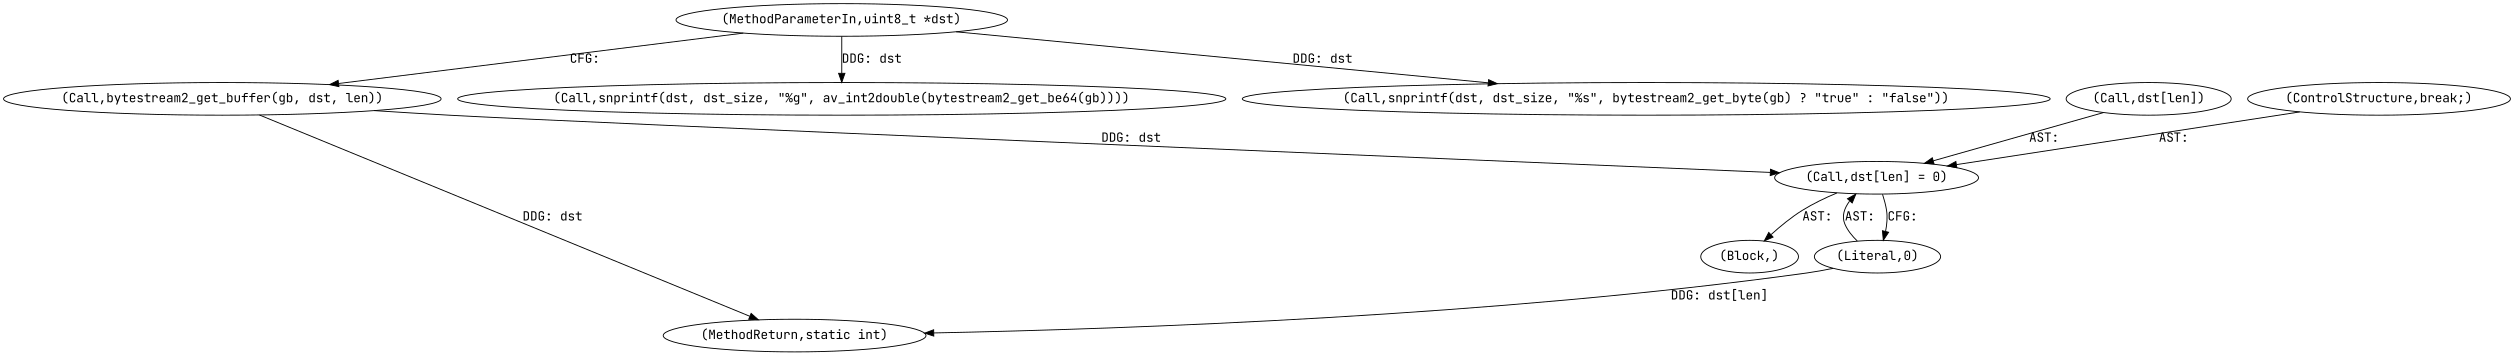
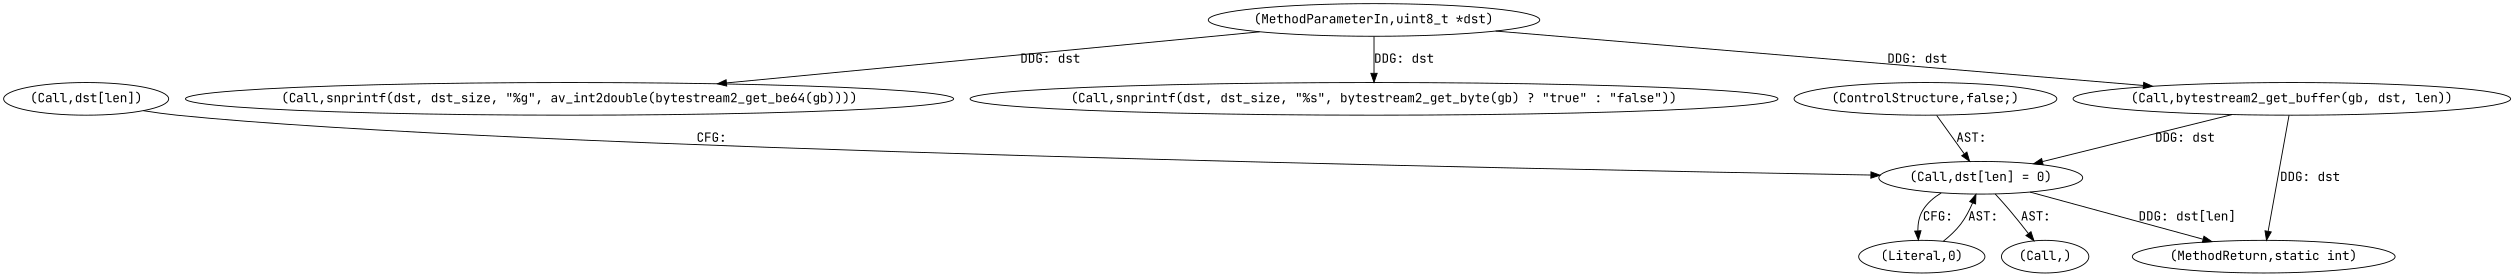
edge "(MethodParameterIn,uint8_t *dst)" -> "(Call,bytestream2_get_buffer(gb, dst, len))": label "CFG: " -> "DDG: dst"
node "(ControlStructure,break;)": label "(ControlStructure,break;)" -> "(ControlStructure,false;)"
edge "(Call,dst[len])" -> "(Call,dst[len] = 0)": label "AST: " -> "CFG: "
node "(Block,)": label "(Block,)" -> "(Call,)"
edge "(Literal,0)" -> "(MethodReturn,static int)": now "(Call,dst[len] = 0)" -> "(MethodReturn,static int)"
